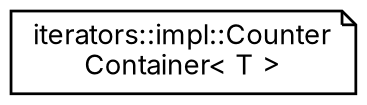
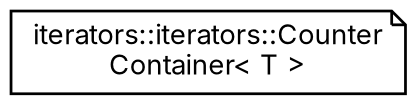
node "iterators::impl::Counter Container< T >": label "iterators::impl::Counter Container< T >" -> "iterators::iterators::Counter Container< T >"
